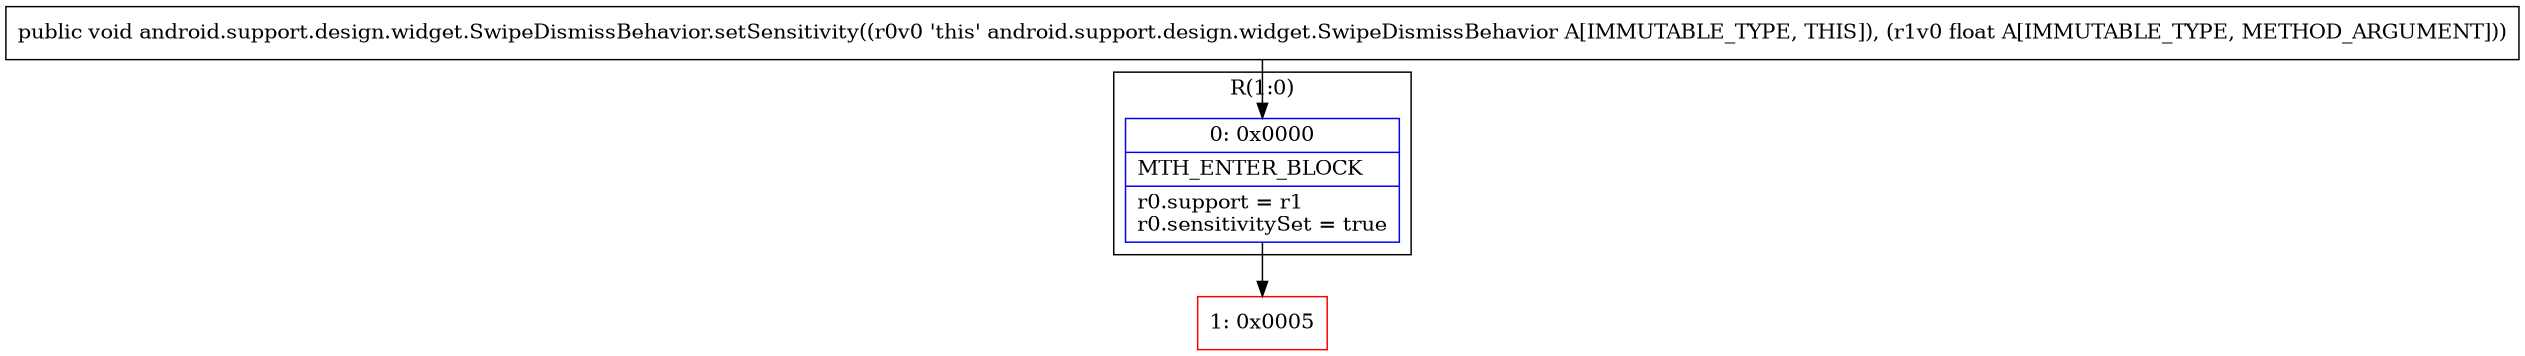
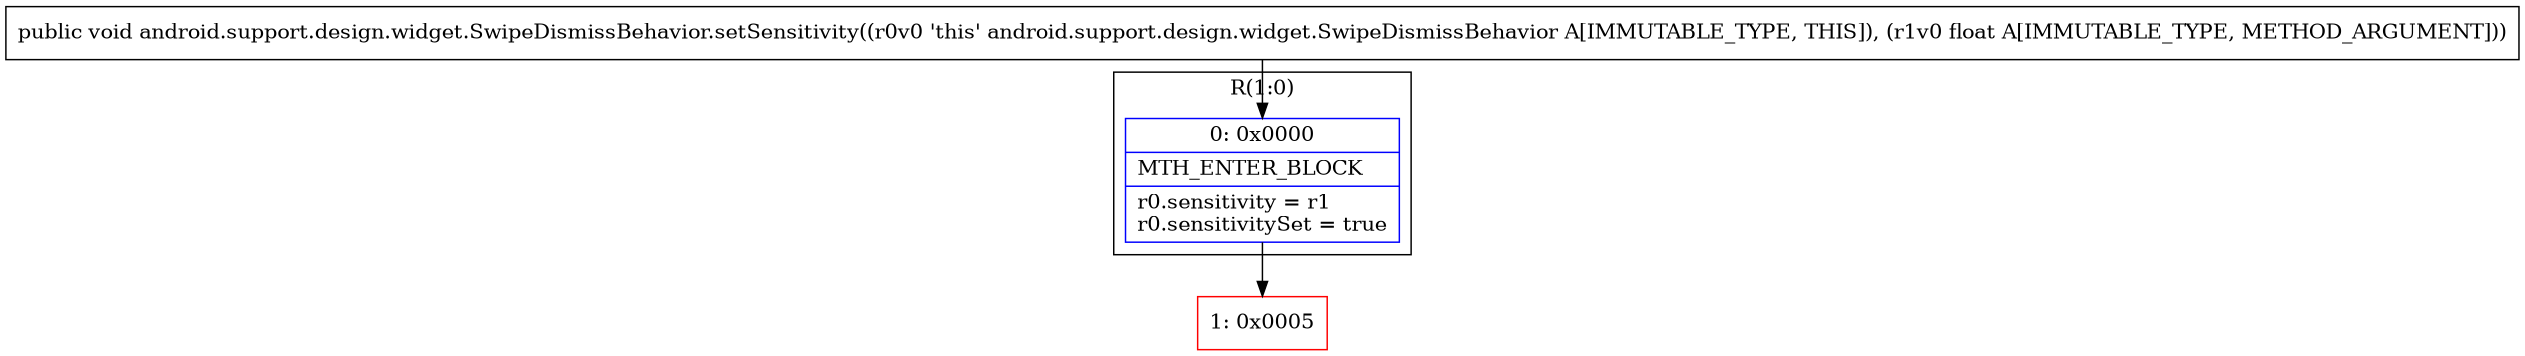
node "0: 0x0000": text "r0.support = r1" -> "r0.sensitivity = r1"
